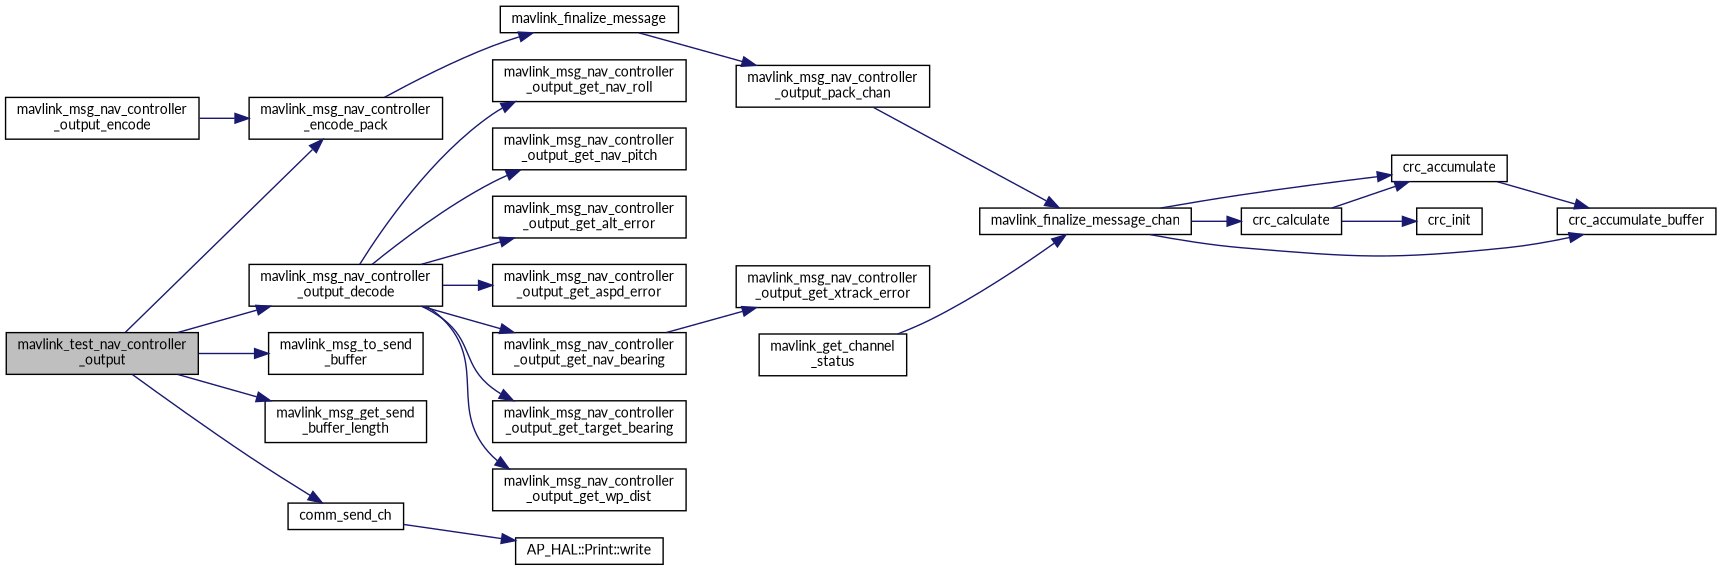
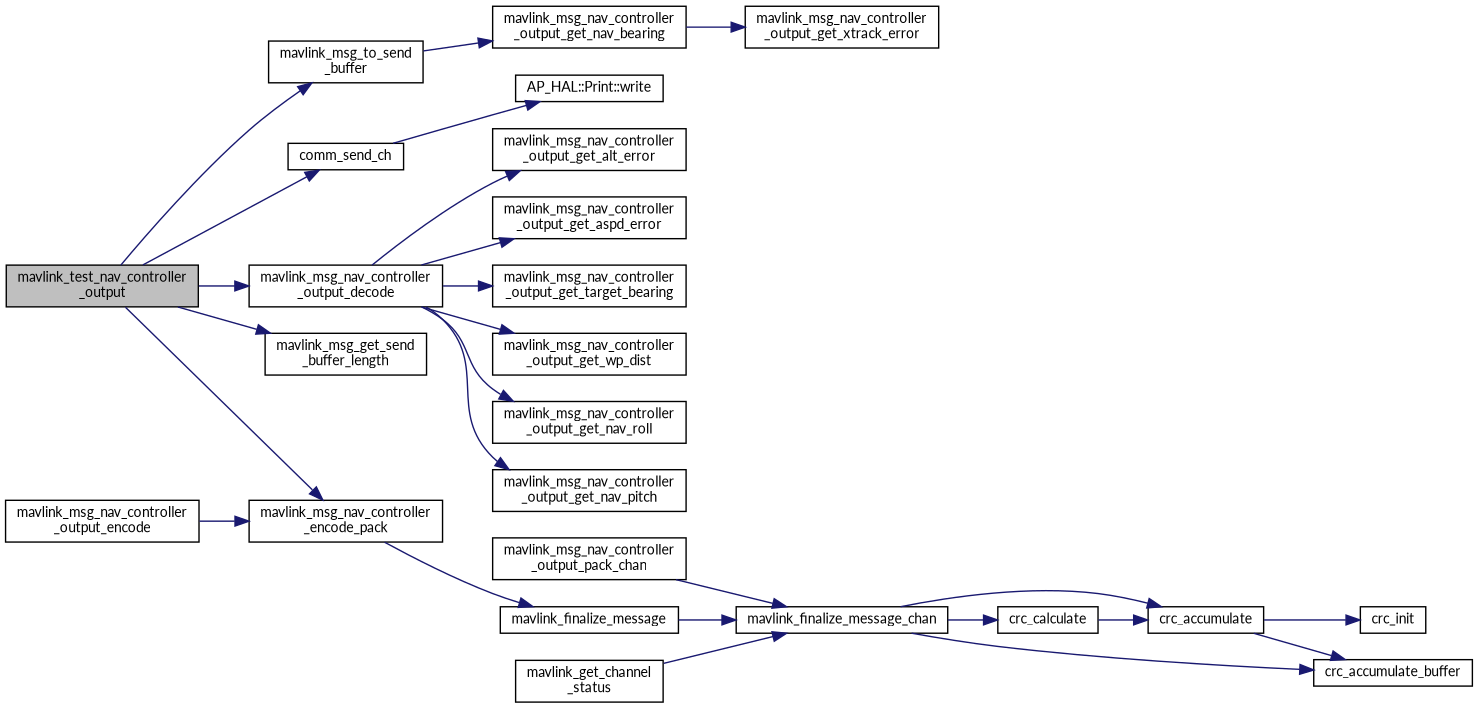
edge "mavlink_finalize_message" -> "mavlink_msg_nav_controller _output_pack_chan": now "mavlink_finalize_message" -> "mavlink_finalize_message_chan"
edge "crc_calculate" -> "crc_init": now "crc_accumulate" -> "crc_init"
edge "mavlink_msg_nav_controller _output_decode" -> "mavlink_msg_nav_controller _output_get_nav_bearing": now "mavlink_msg_to_send _buffer" -> "mavlink_msg_nav_controller _output_get_nav_bearing"
